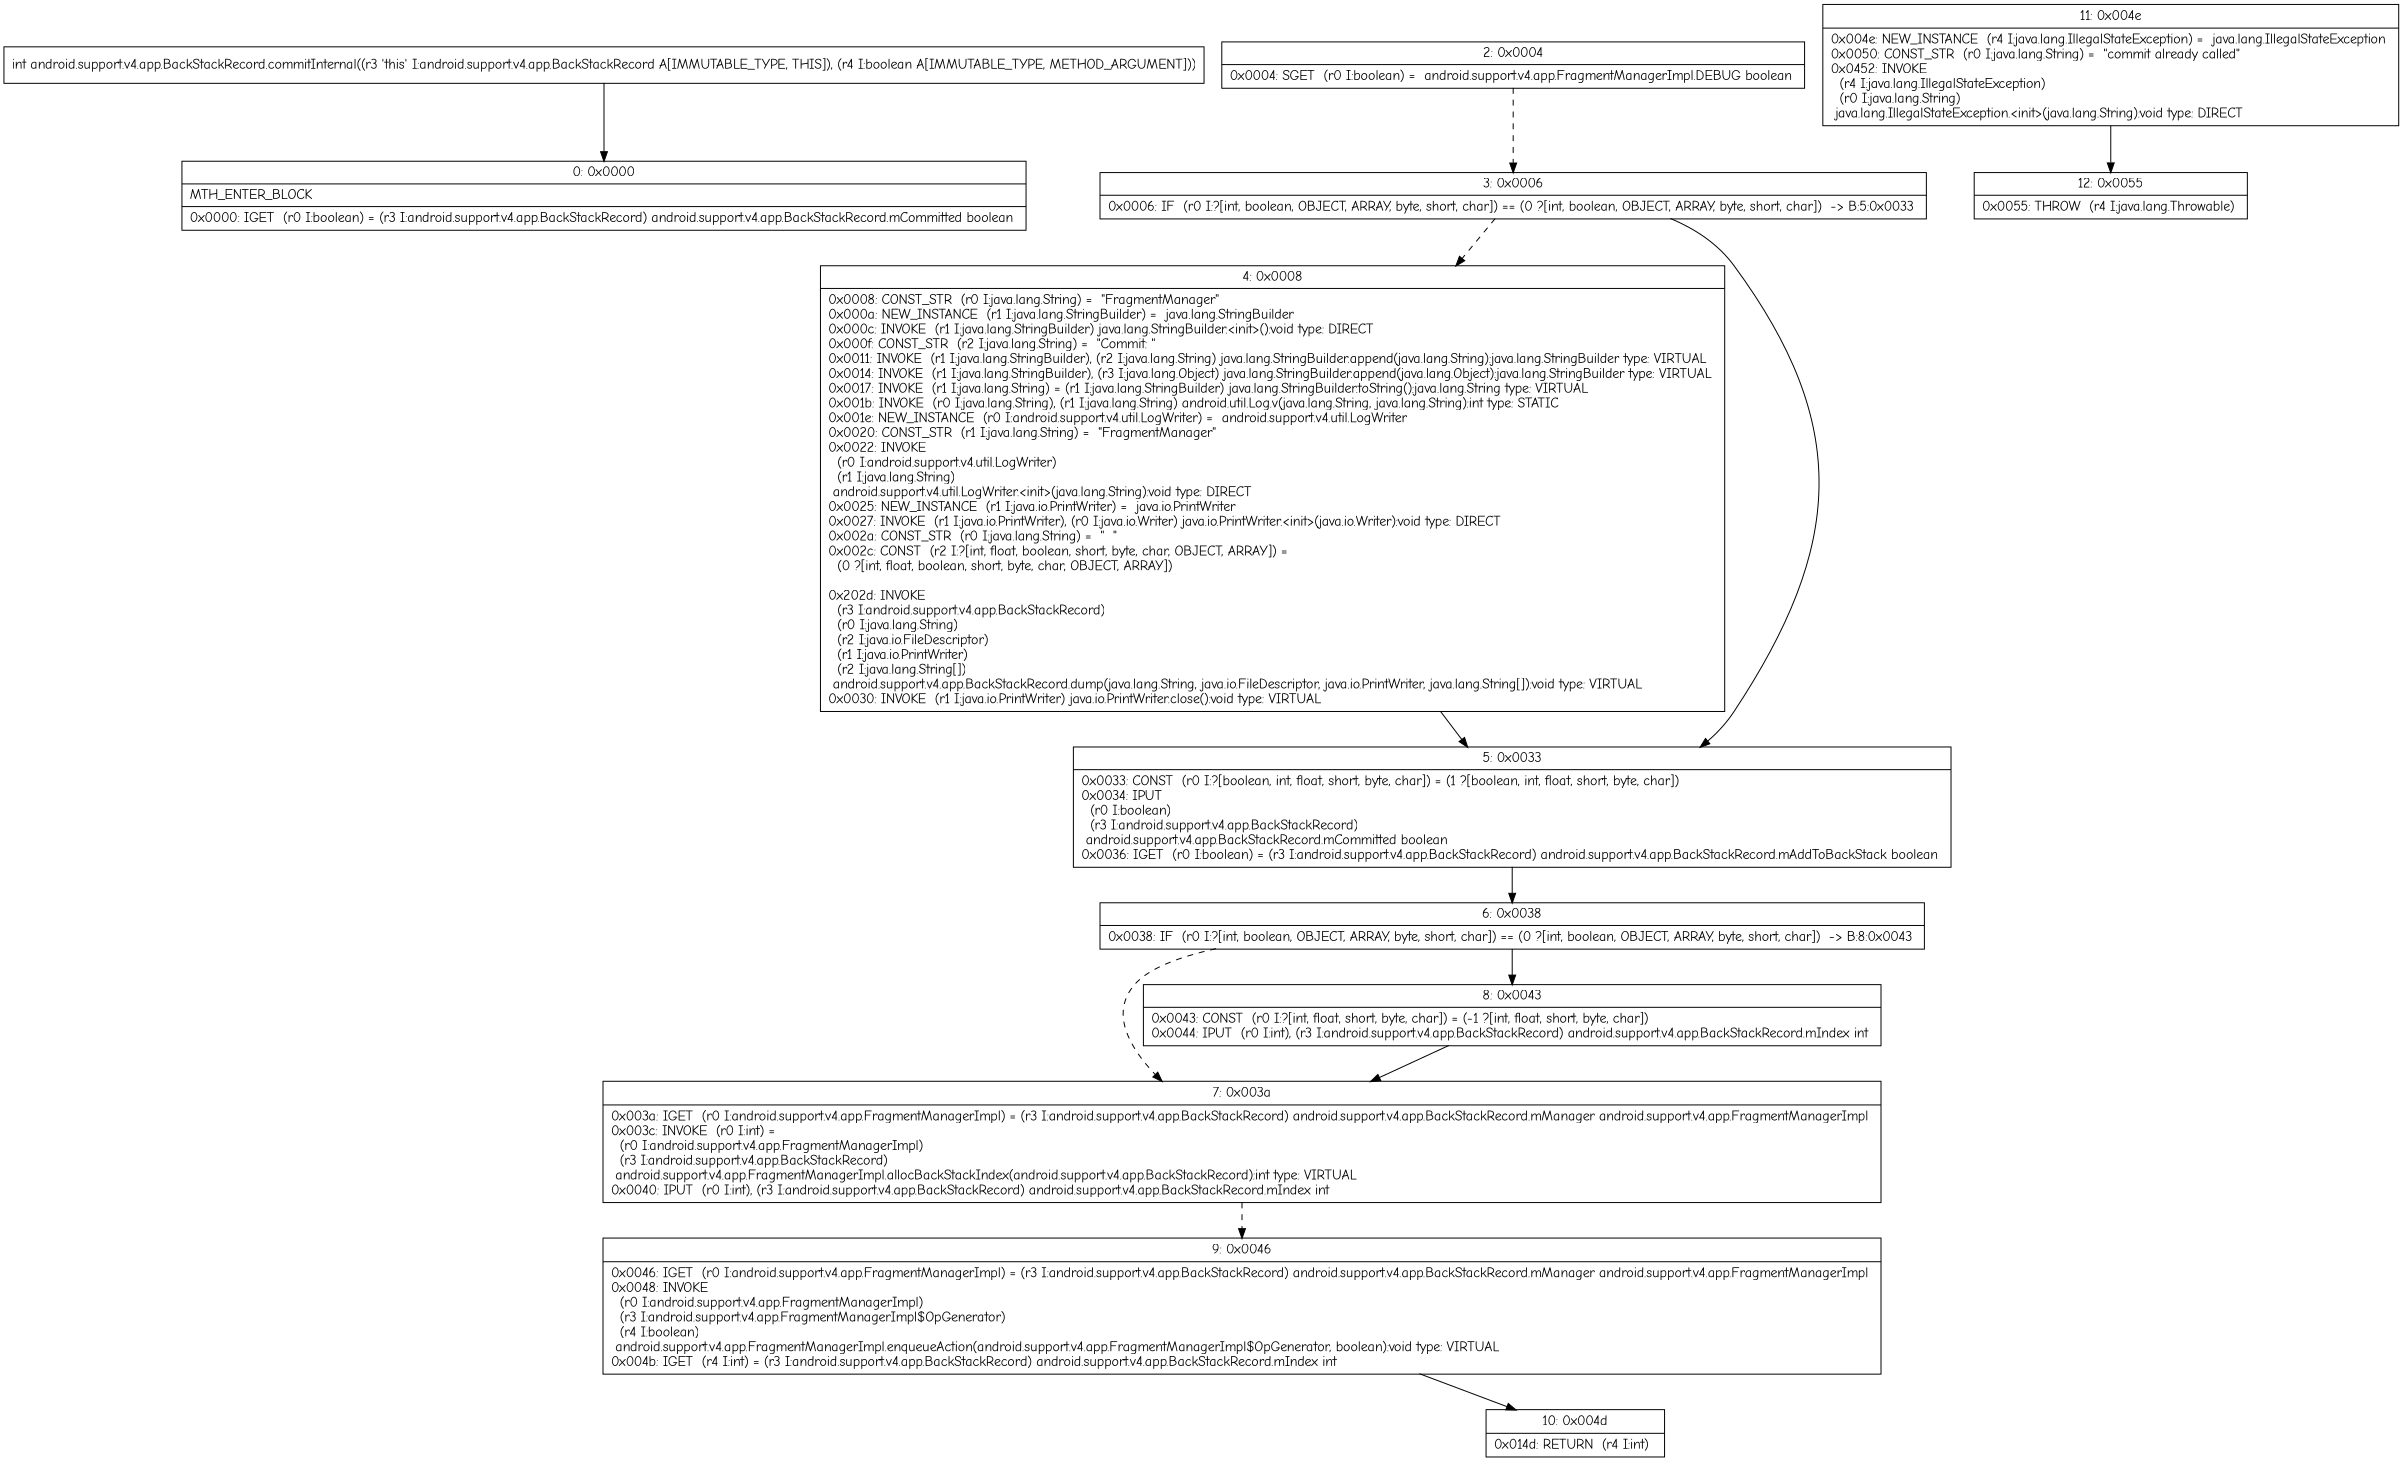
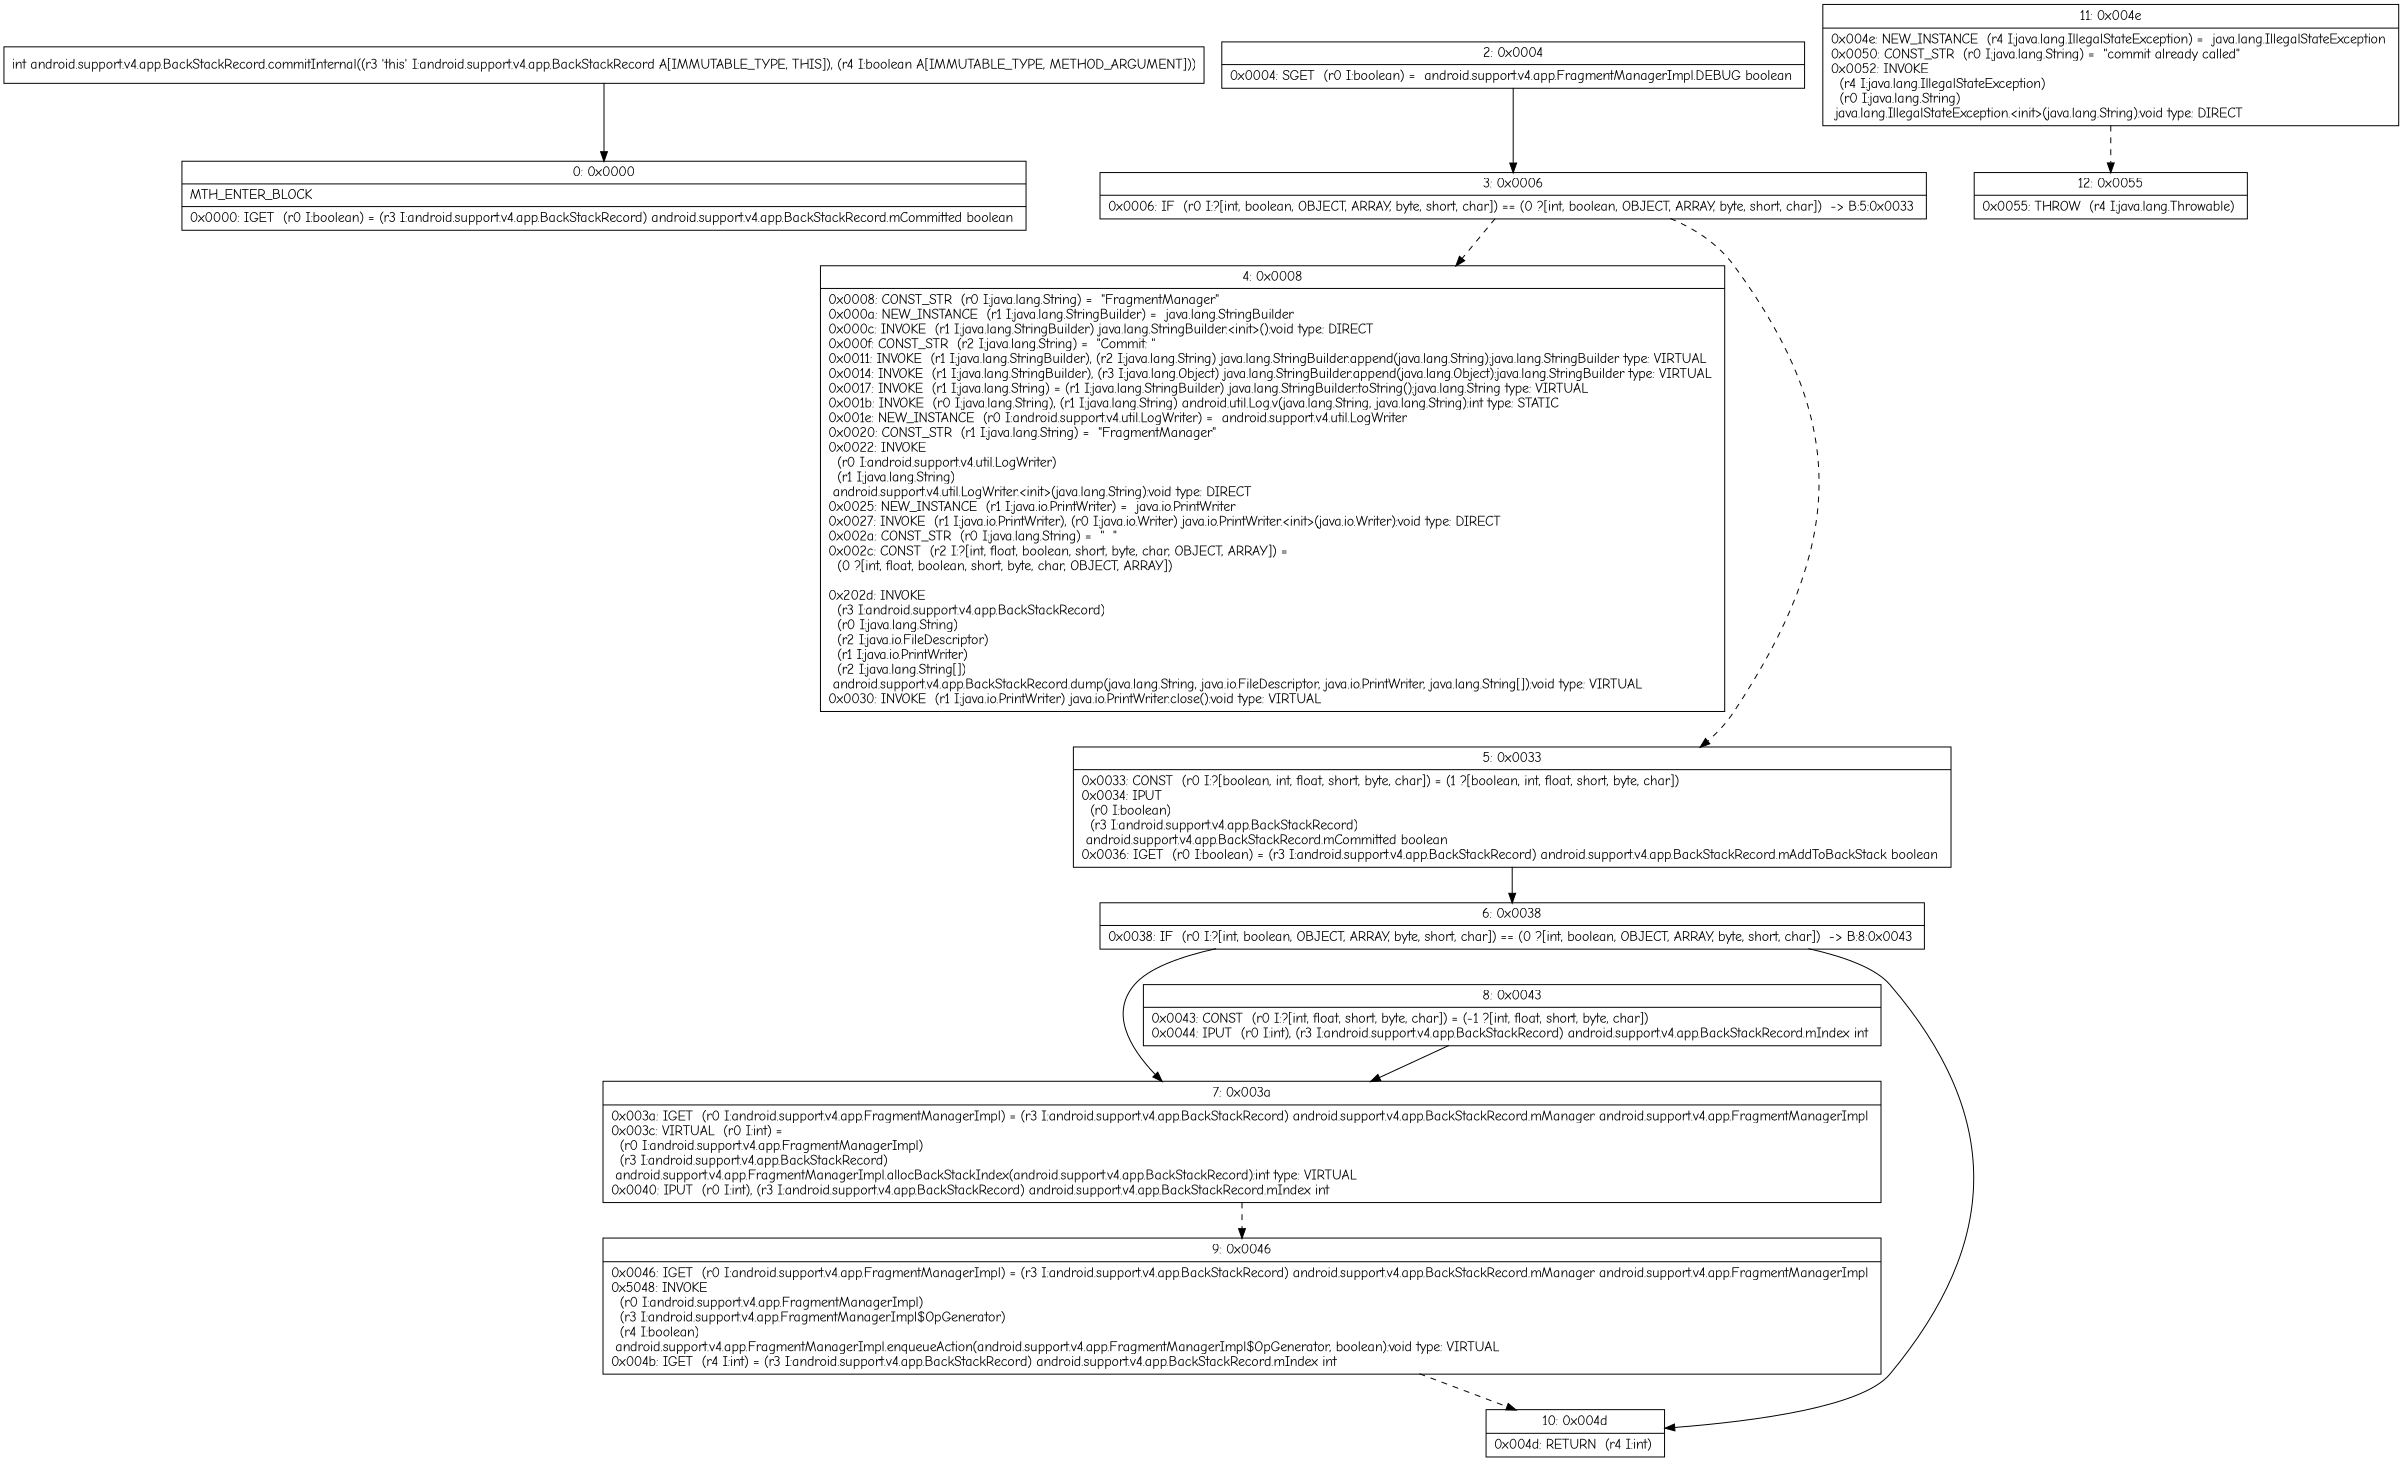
node "11: 0x004e": text "0x0452: INVOKE" -> "0x0052: INVOKE"
edge "2: 0x0004" -> "3: 0x0006": style dashed -> solid
edge "11: 0x004e" -> "12: 0x0055": style solid -> dashed
edge "3: 0x0006" -> "5: 0x0033": style solid -> dashed
edge "4: 0x0008" -> "5: 0x0033": removed
edge "6: 0x0038" -> "8: 0x0043": now "6: 0x0038" -> "10: 0x004d"
edge "6: 0x0038" -> "7: 0x003a": style dashed -> solid
node "7: 0x003a": text "0x003c: INVOKE  (r0 I:int) =" -> "0x003c: VIRTUAL  (r0 I:int) ="
node "9: 0x0046": text "0x0048: INVOKE" -> "0x5048: INVOKE"
edge "9: 0x0046" -> "10: 0x004d": style solid -> dashed
node "10: 0x004d": text "0x014d: RETURN  (r4 I:int)" -> "0x004d: RETURN  (r4 I:int)"
